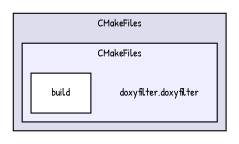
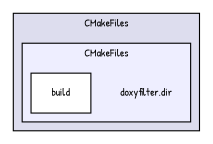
node "doxyfilter.doxyfilter": label "doxyfilter.doxyfilter" -> "doxyfilter.dir"
